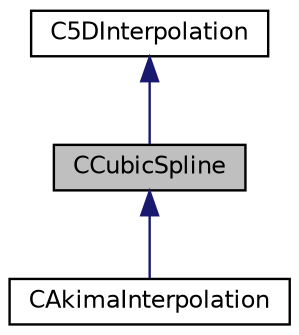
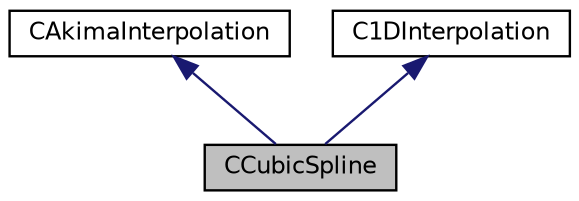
node "C5DInterpolation": label "C5DInterpolation" -> "C1DInterpolation"
edge "CAkimaInterpolation" -> "CCubicSpline": reversed
